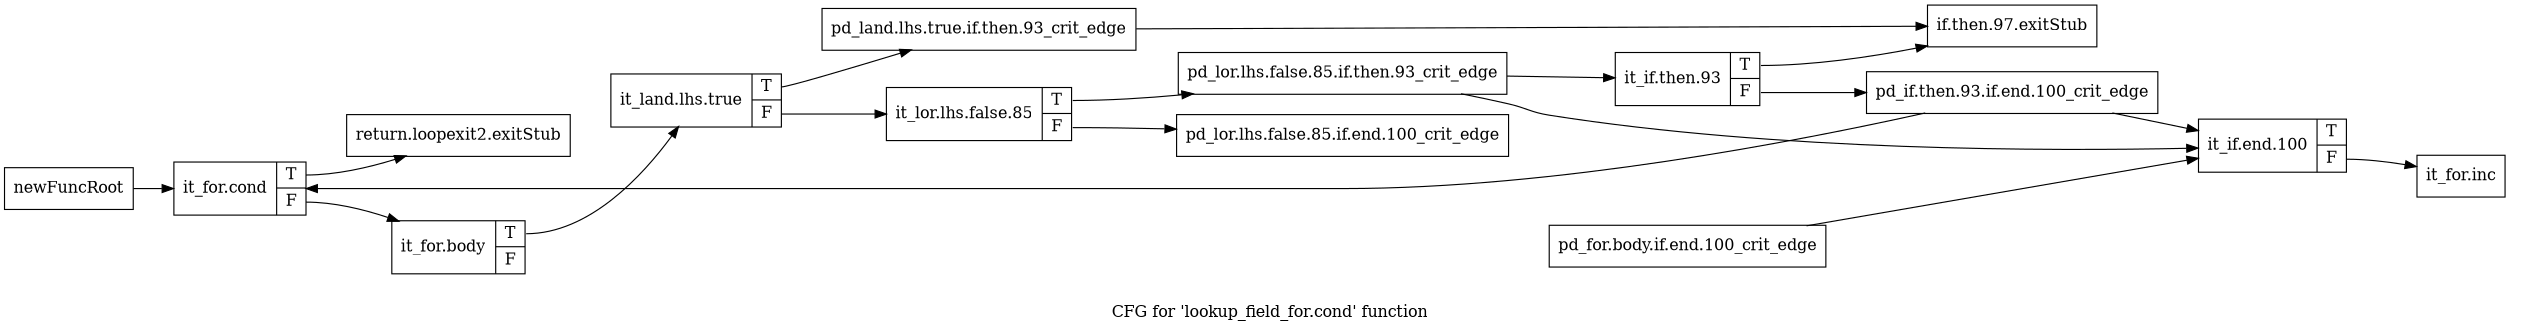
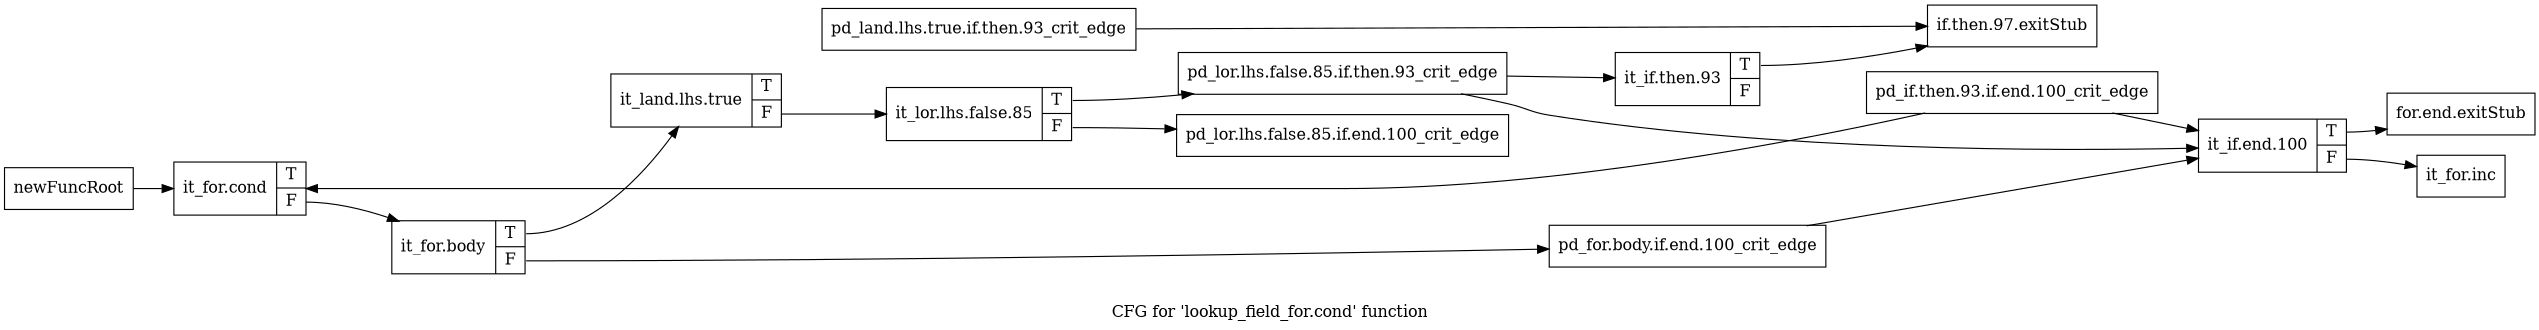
edge "it_land.lhs.true" -> "pd_land.lhs.true.if.then.93_crit_edge": removed
edge "it_if.then.93" -> "pd_if.then.93.if.end.100_crit_edge": removed
node "for.end.exitStub": added
node "return.loopexit2.exitStub": removed
edge "it_for.body" -> "pd_for.body.if.end.100_crit_edge": added
